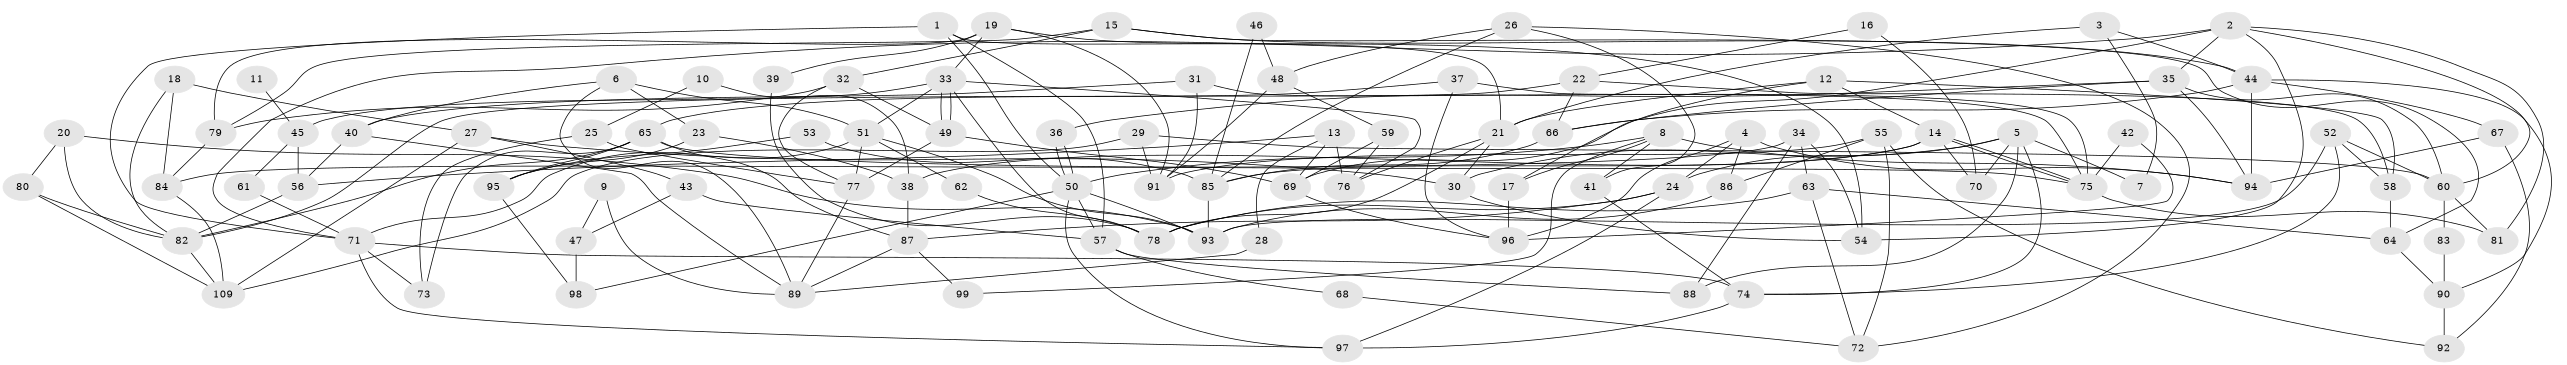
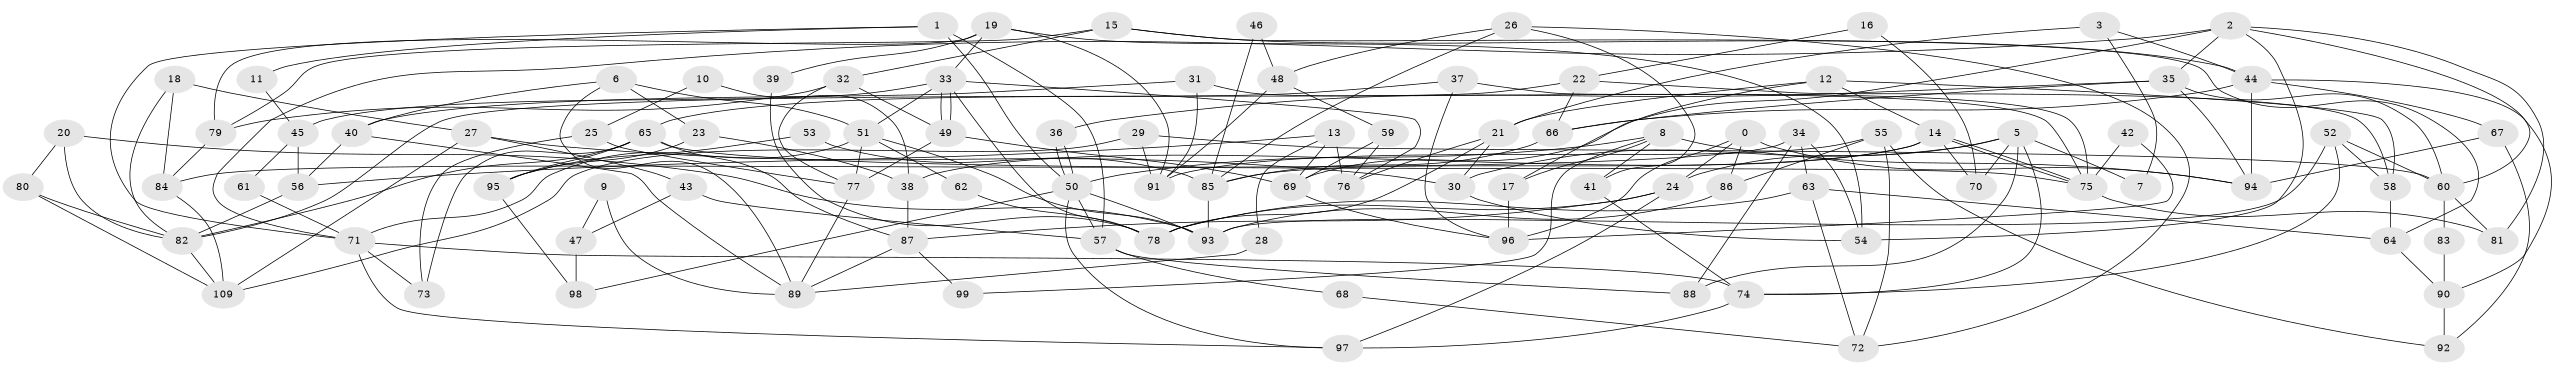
edge "1" -- "21": now "1" -- "11"
node "4": label "4" -> "0"
